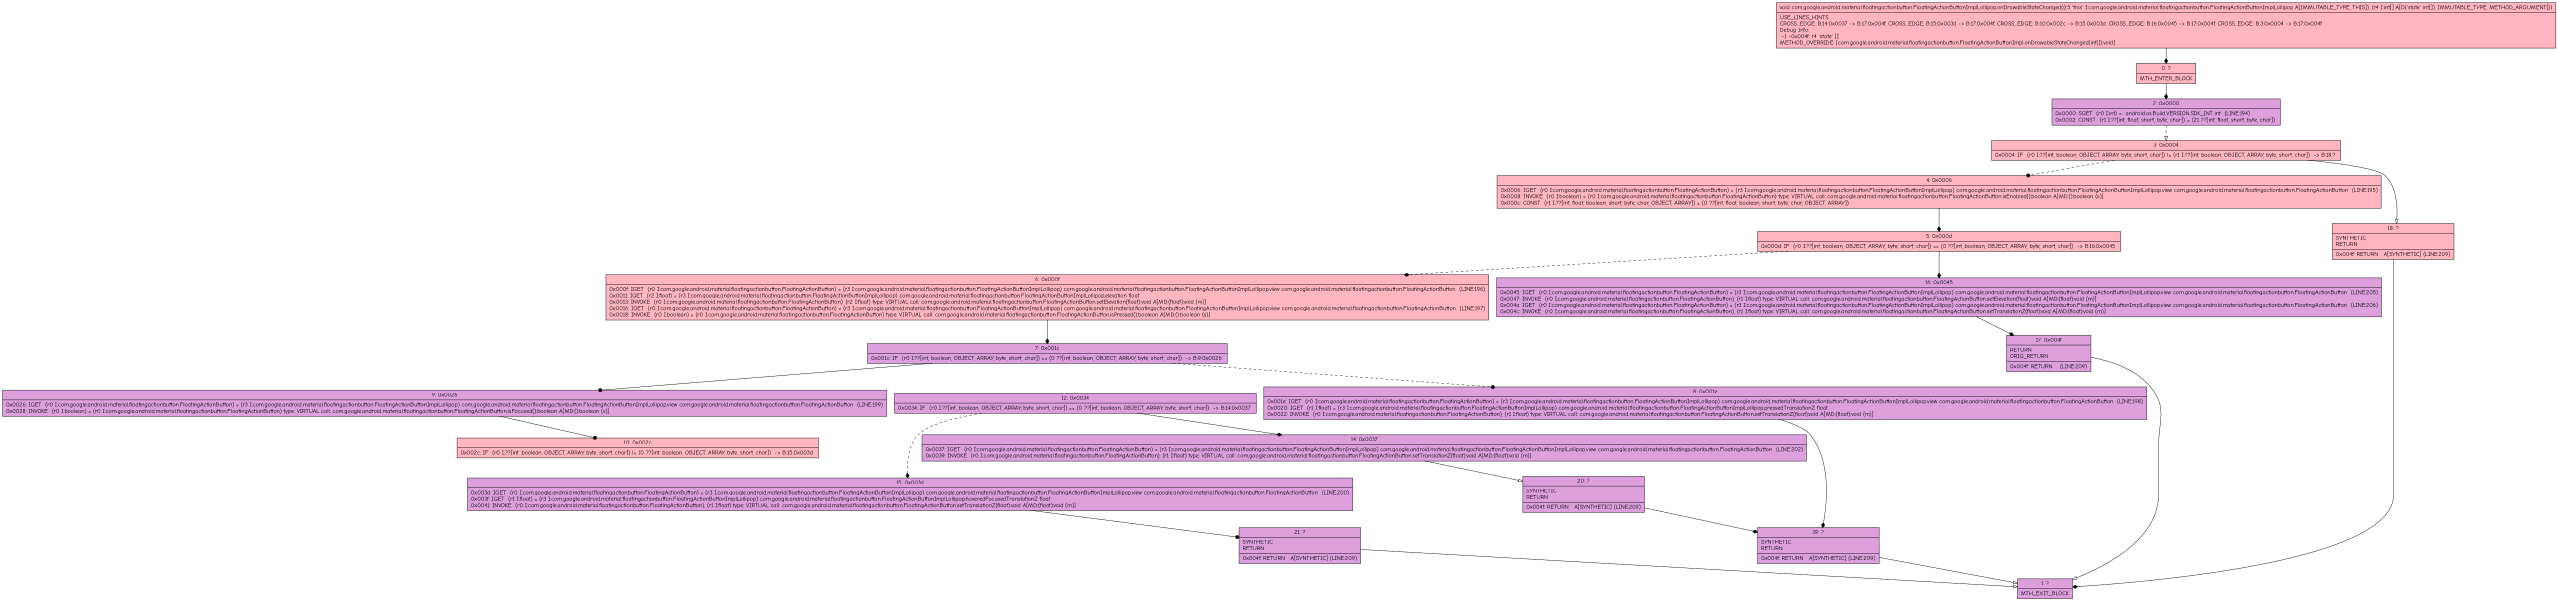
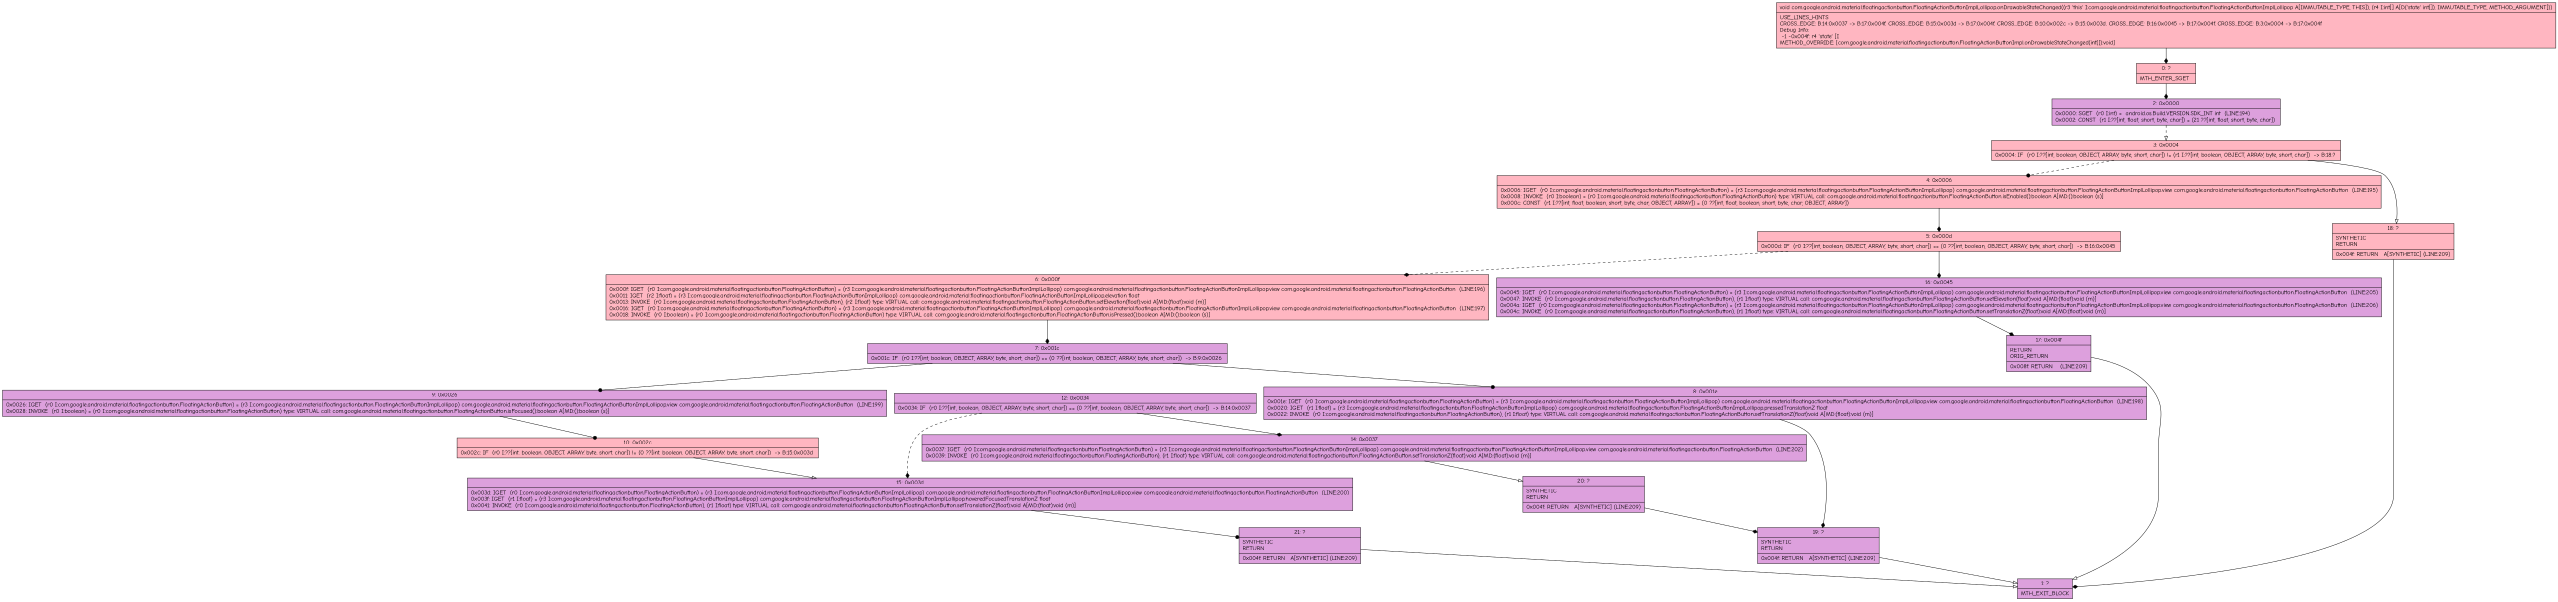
node "0: ?": text "MTH_ENTER_BLOCK" -> "MTH_ENTER_SGET"
node "17: 0x004f": text "0x004f: RETURN    (LINE:209)" -> "0x008f: RETURN    (LINE:209)"
edge "7: 0x001c" -> "8: 0x001e": style dashed -> solid
edge "10: 0x002c" -> "15: 0x003d": added
